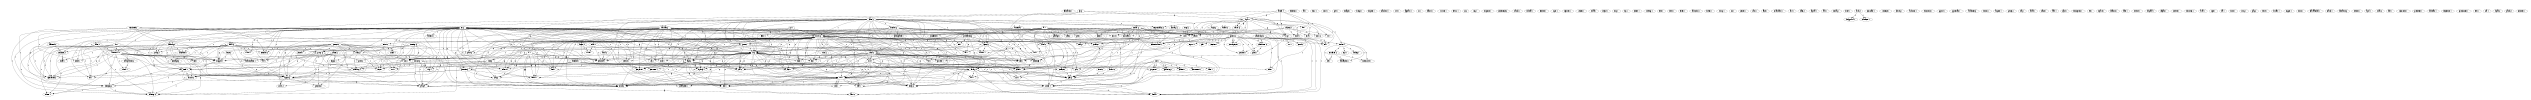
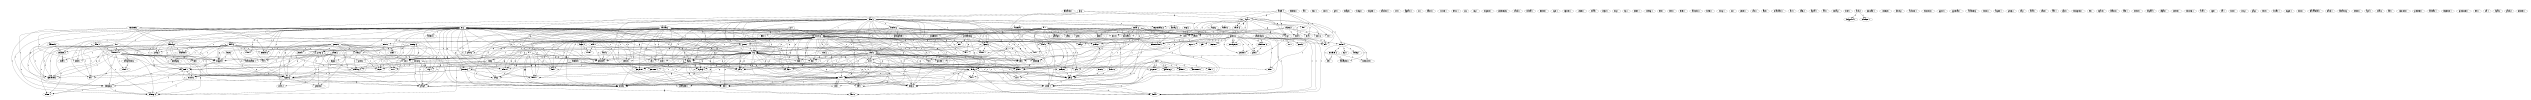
edge "need(1)" -> "pursuit(2)": reversed
